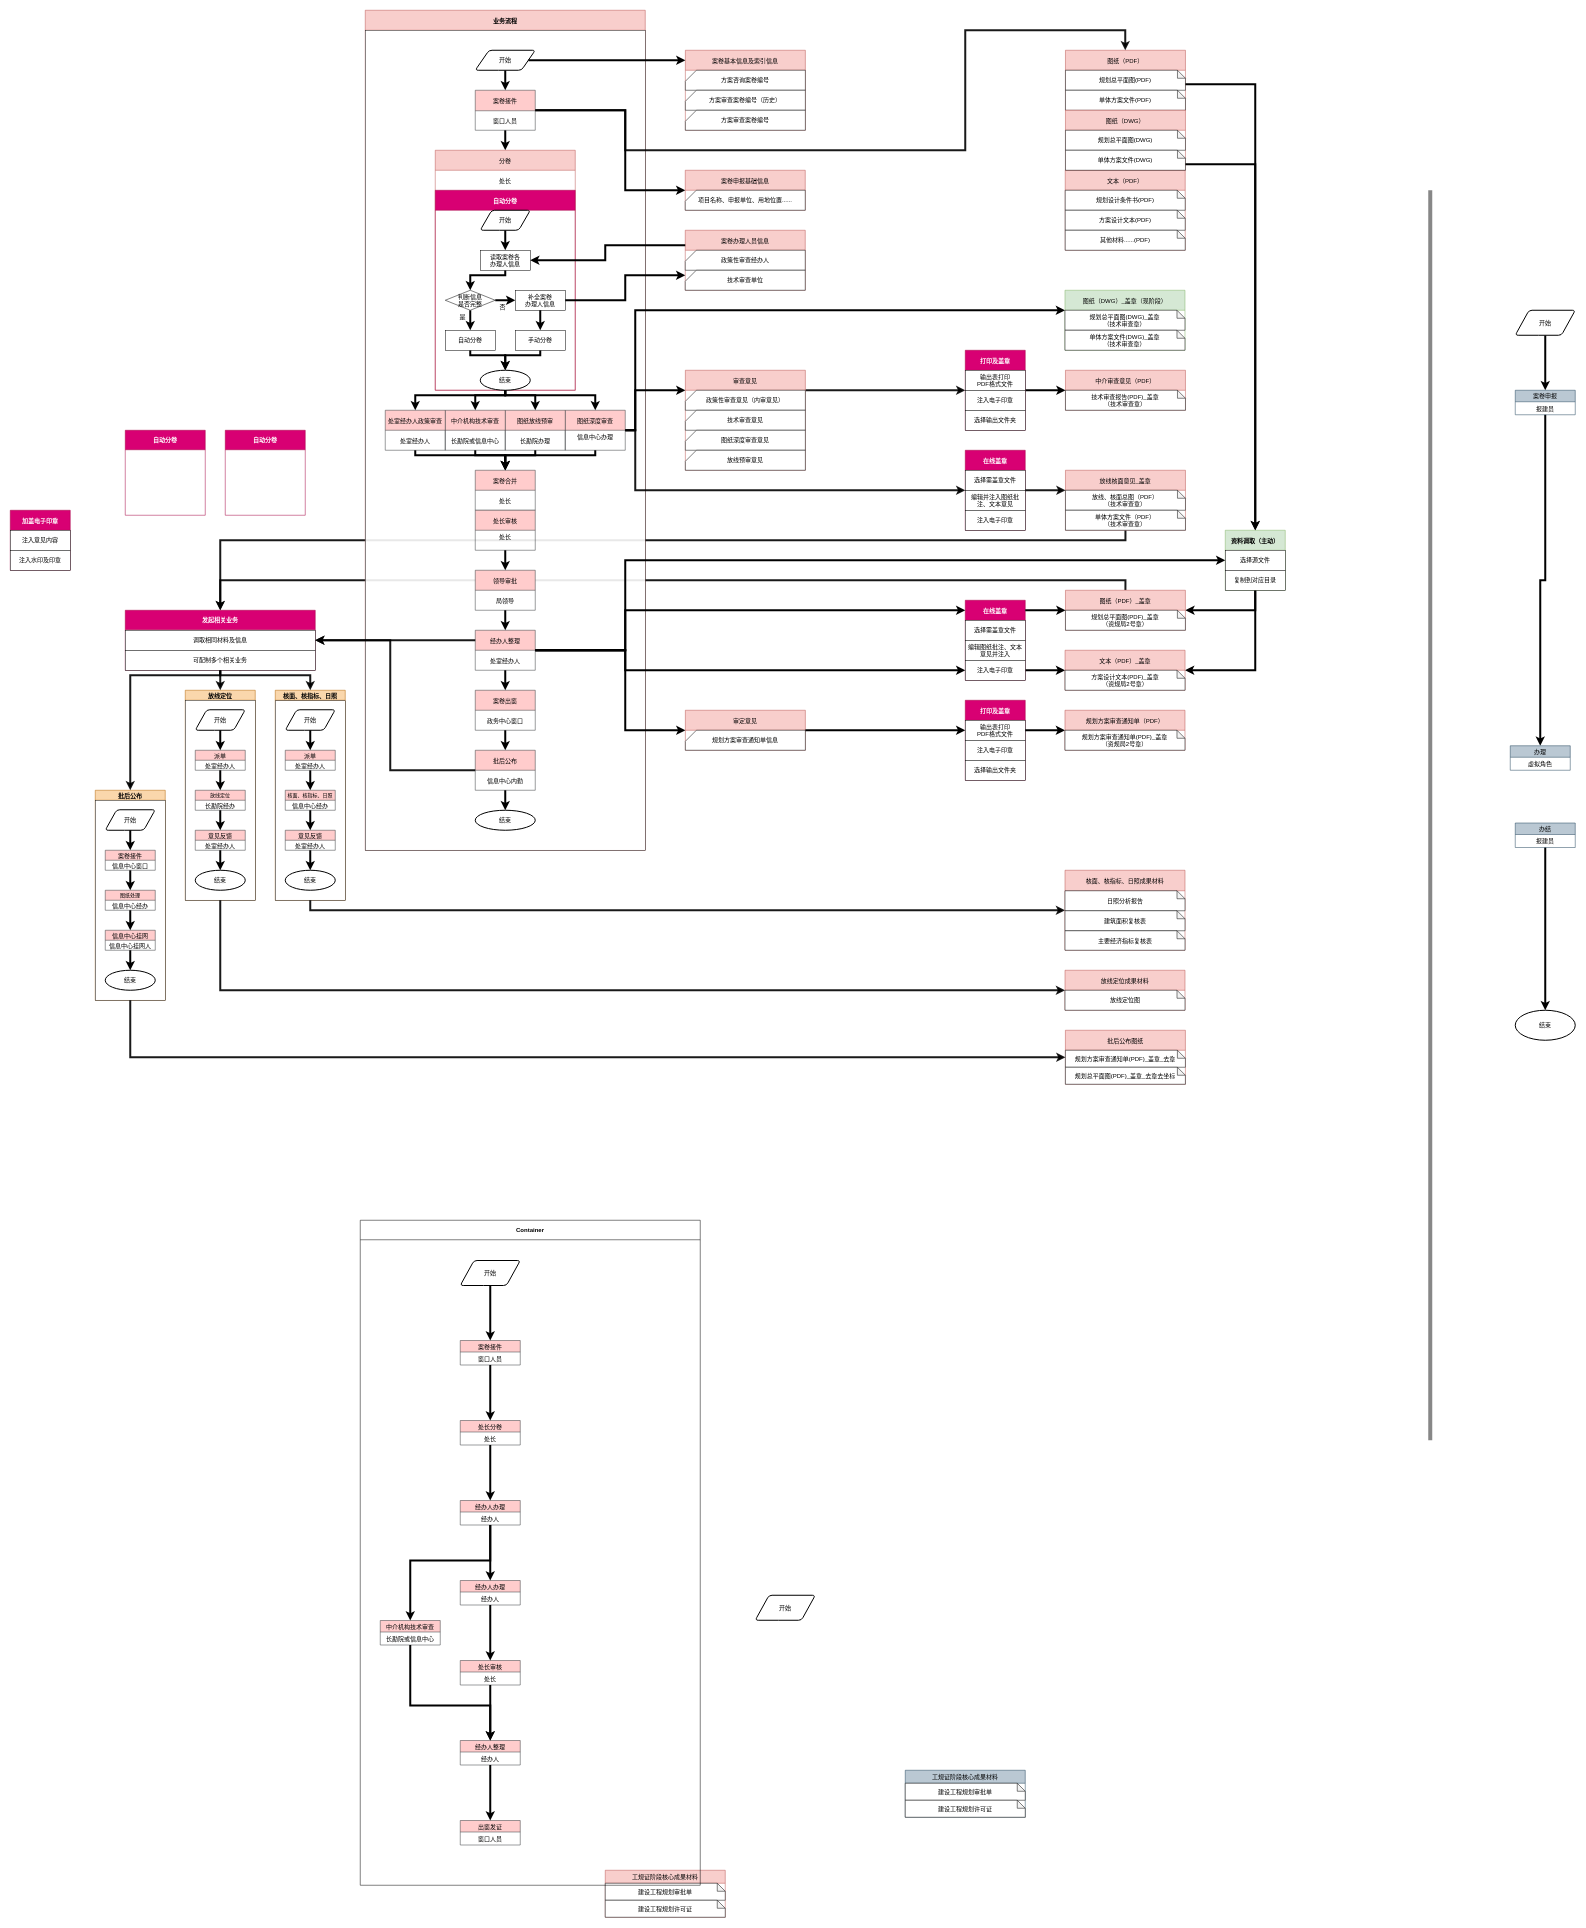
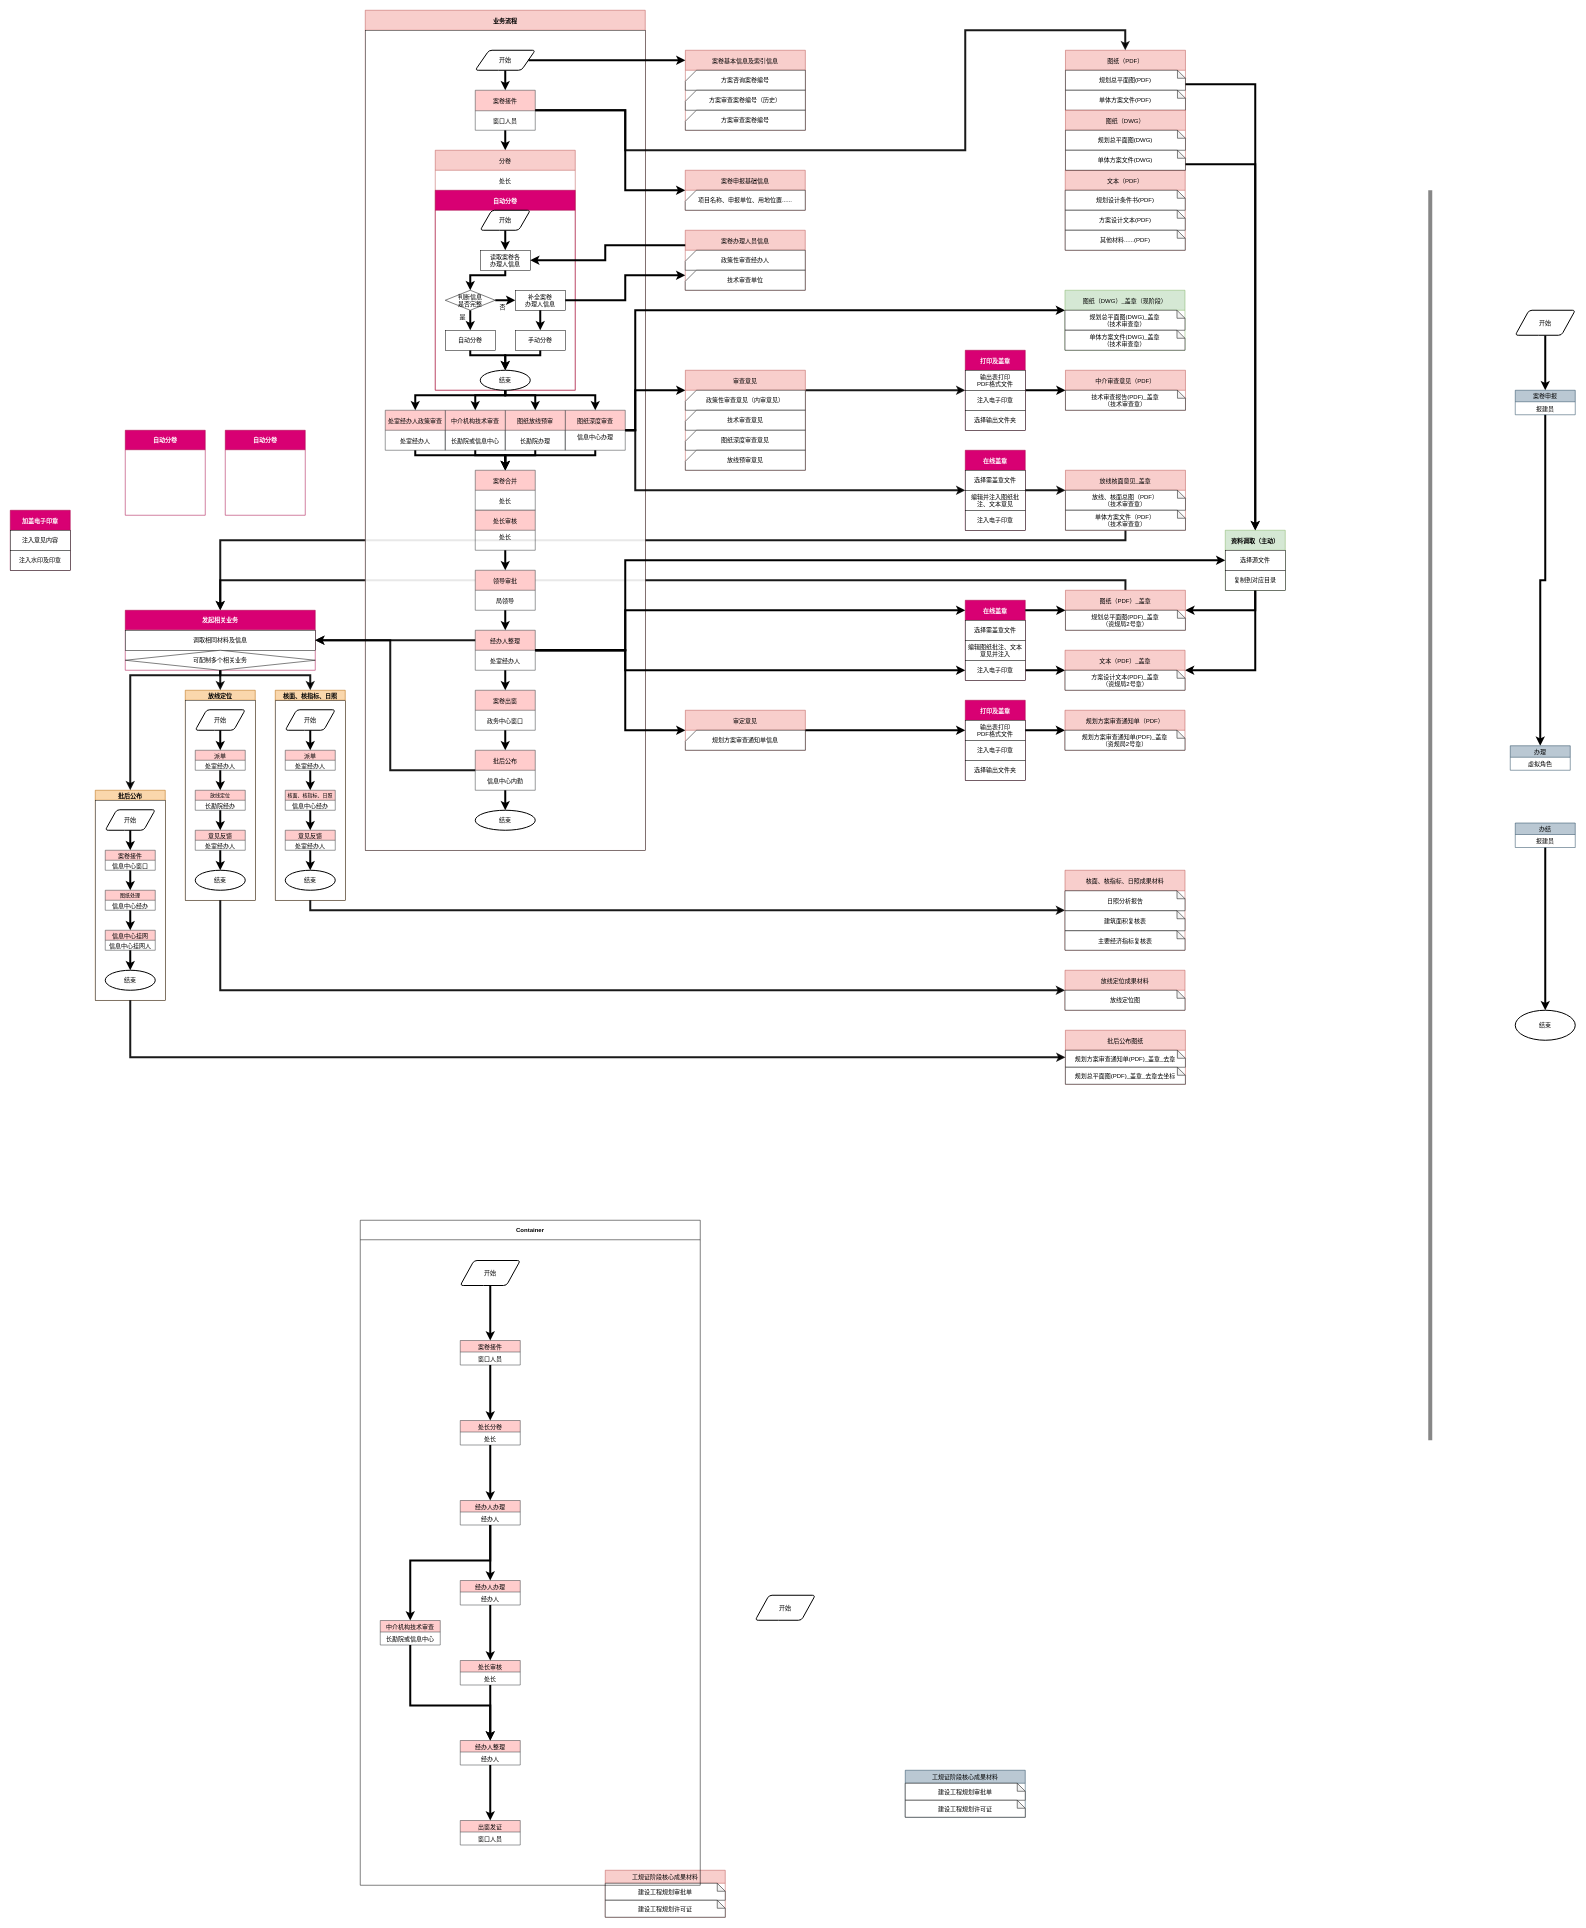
node "可配制多个相关业务": shape rectangle -> diamond
